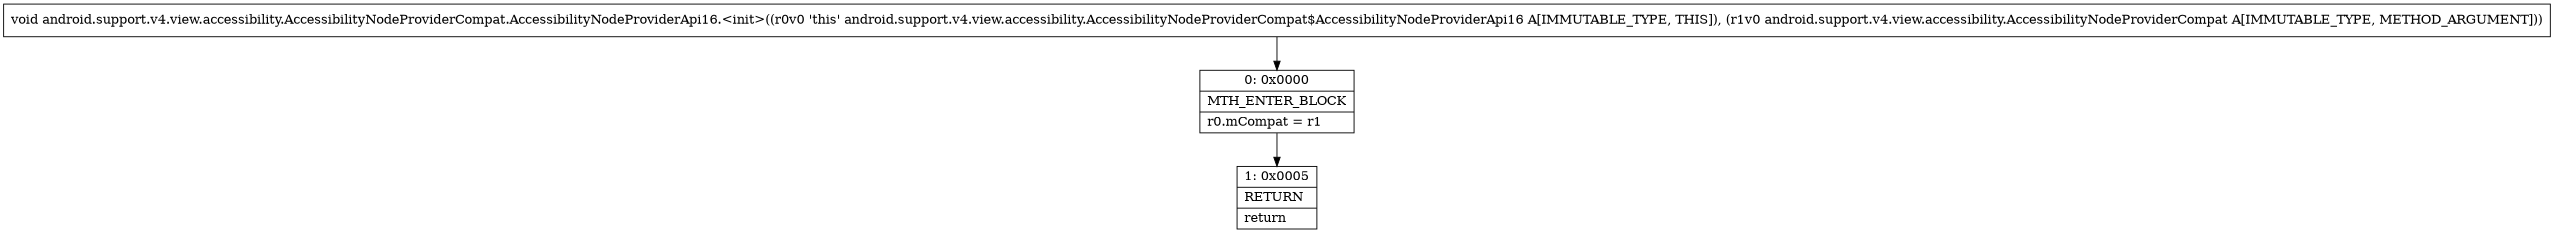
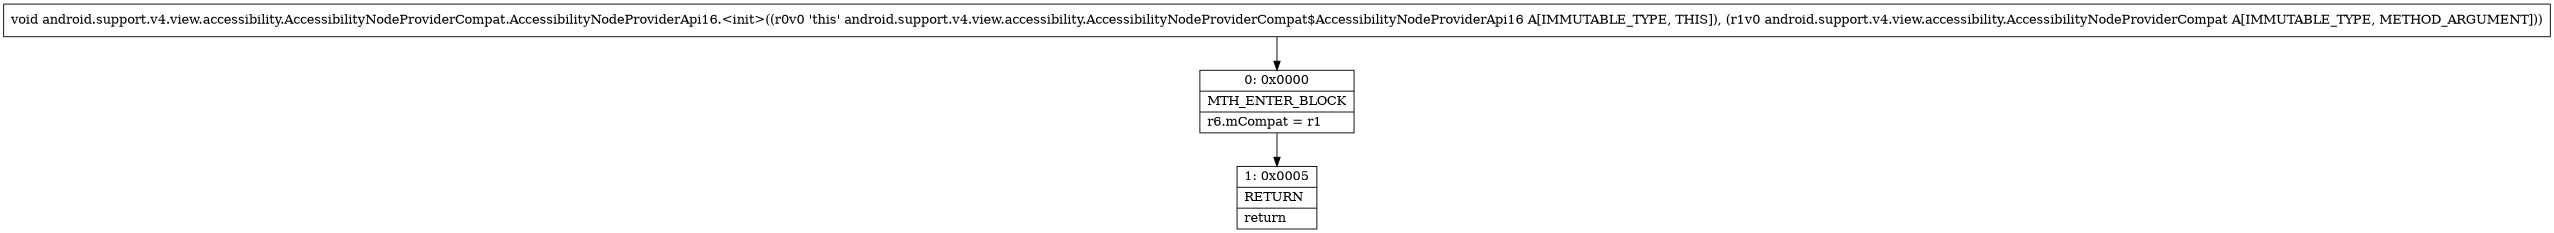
node "0: 0x0000": text "r0.mCompat = r1" -> "r6.mCompat = r1"
